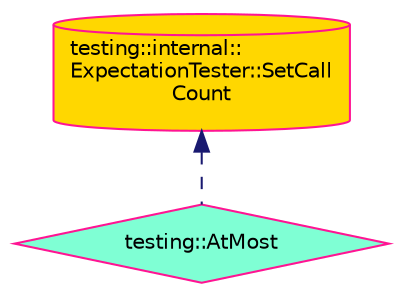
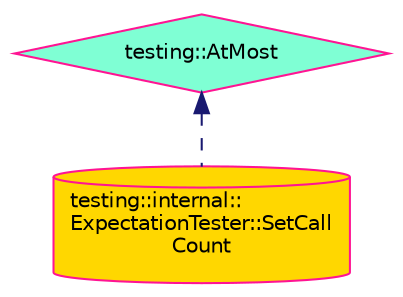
edge "testing::AtMost" -> "testing::internal:: ExpectationTester::SetCall Count": reversed
